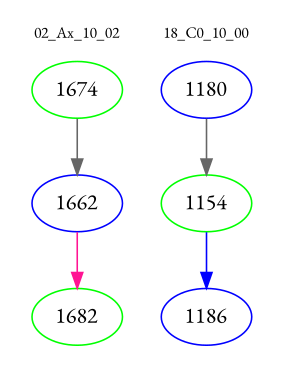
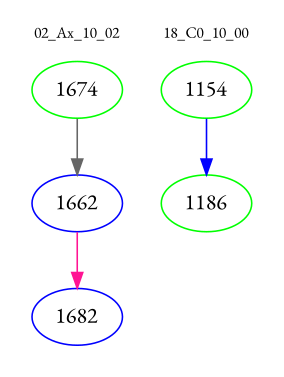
node "1180": removed
node "1682": color green -> blue
node "1186": color blue -> green
